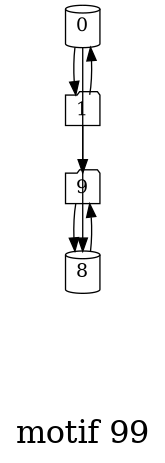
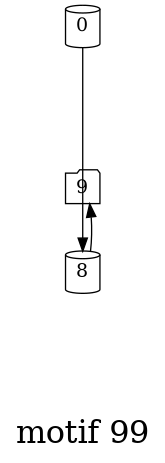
node "1": removed
edge "9" -> "8": removed
